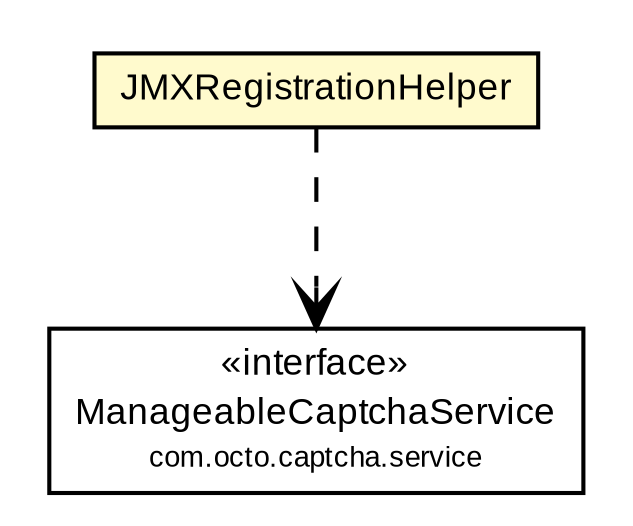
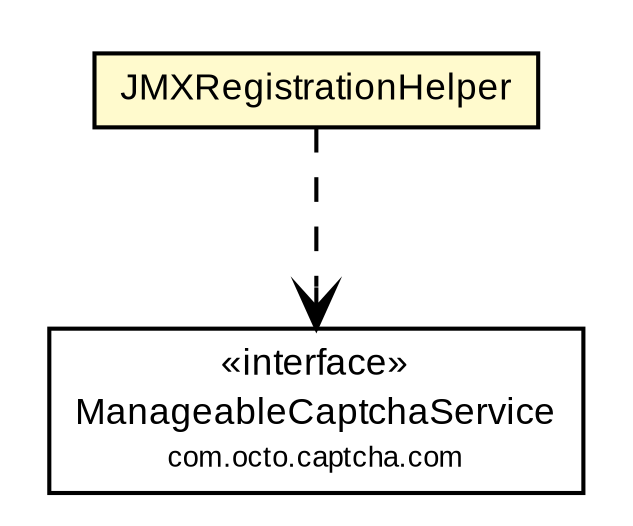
node "ManageableCaptchaService": text "com.octo.captcha.service" -> "com.octo.captcha.com"
